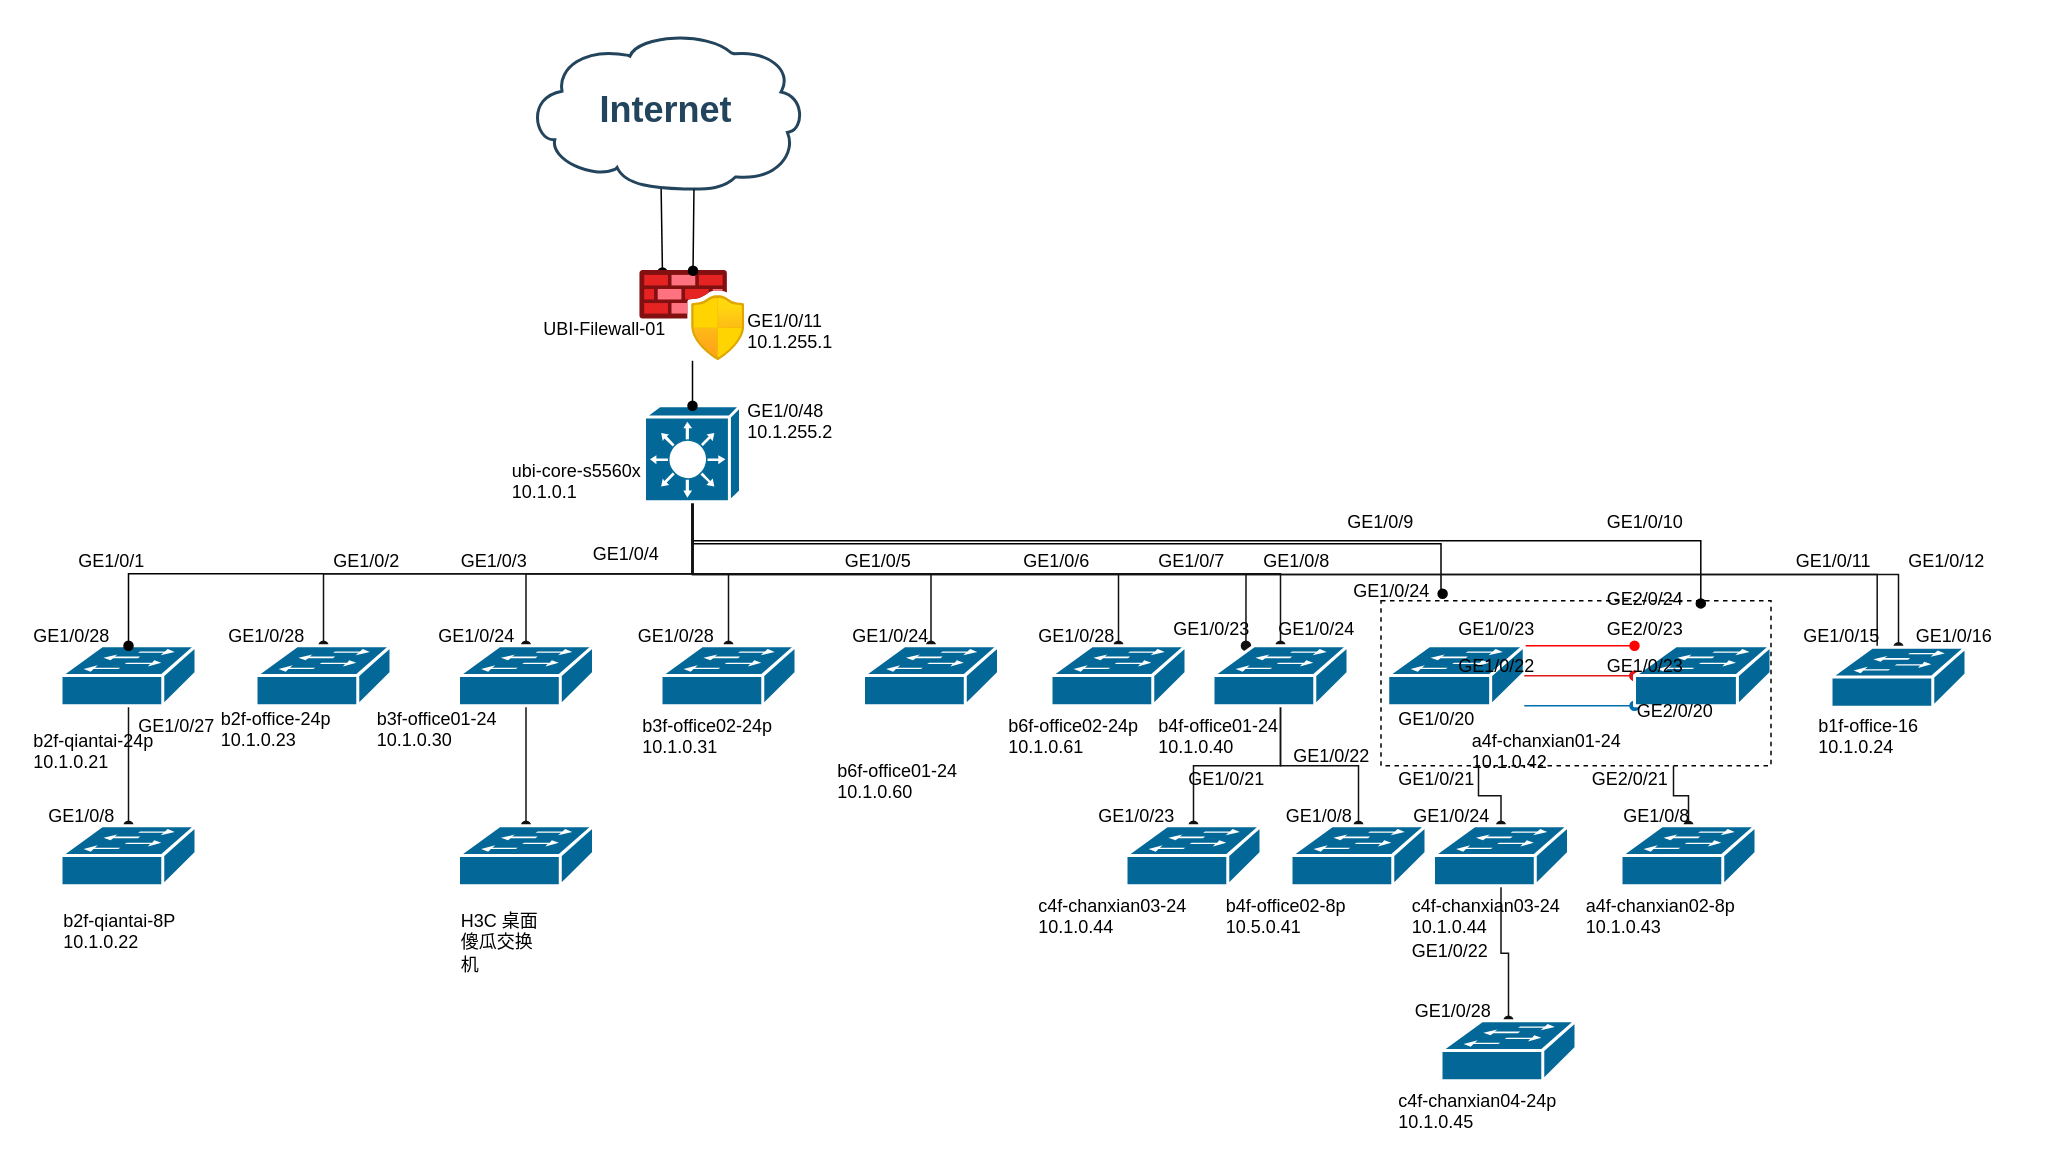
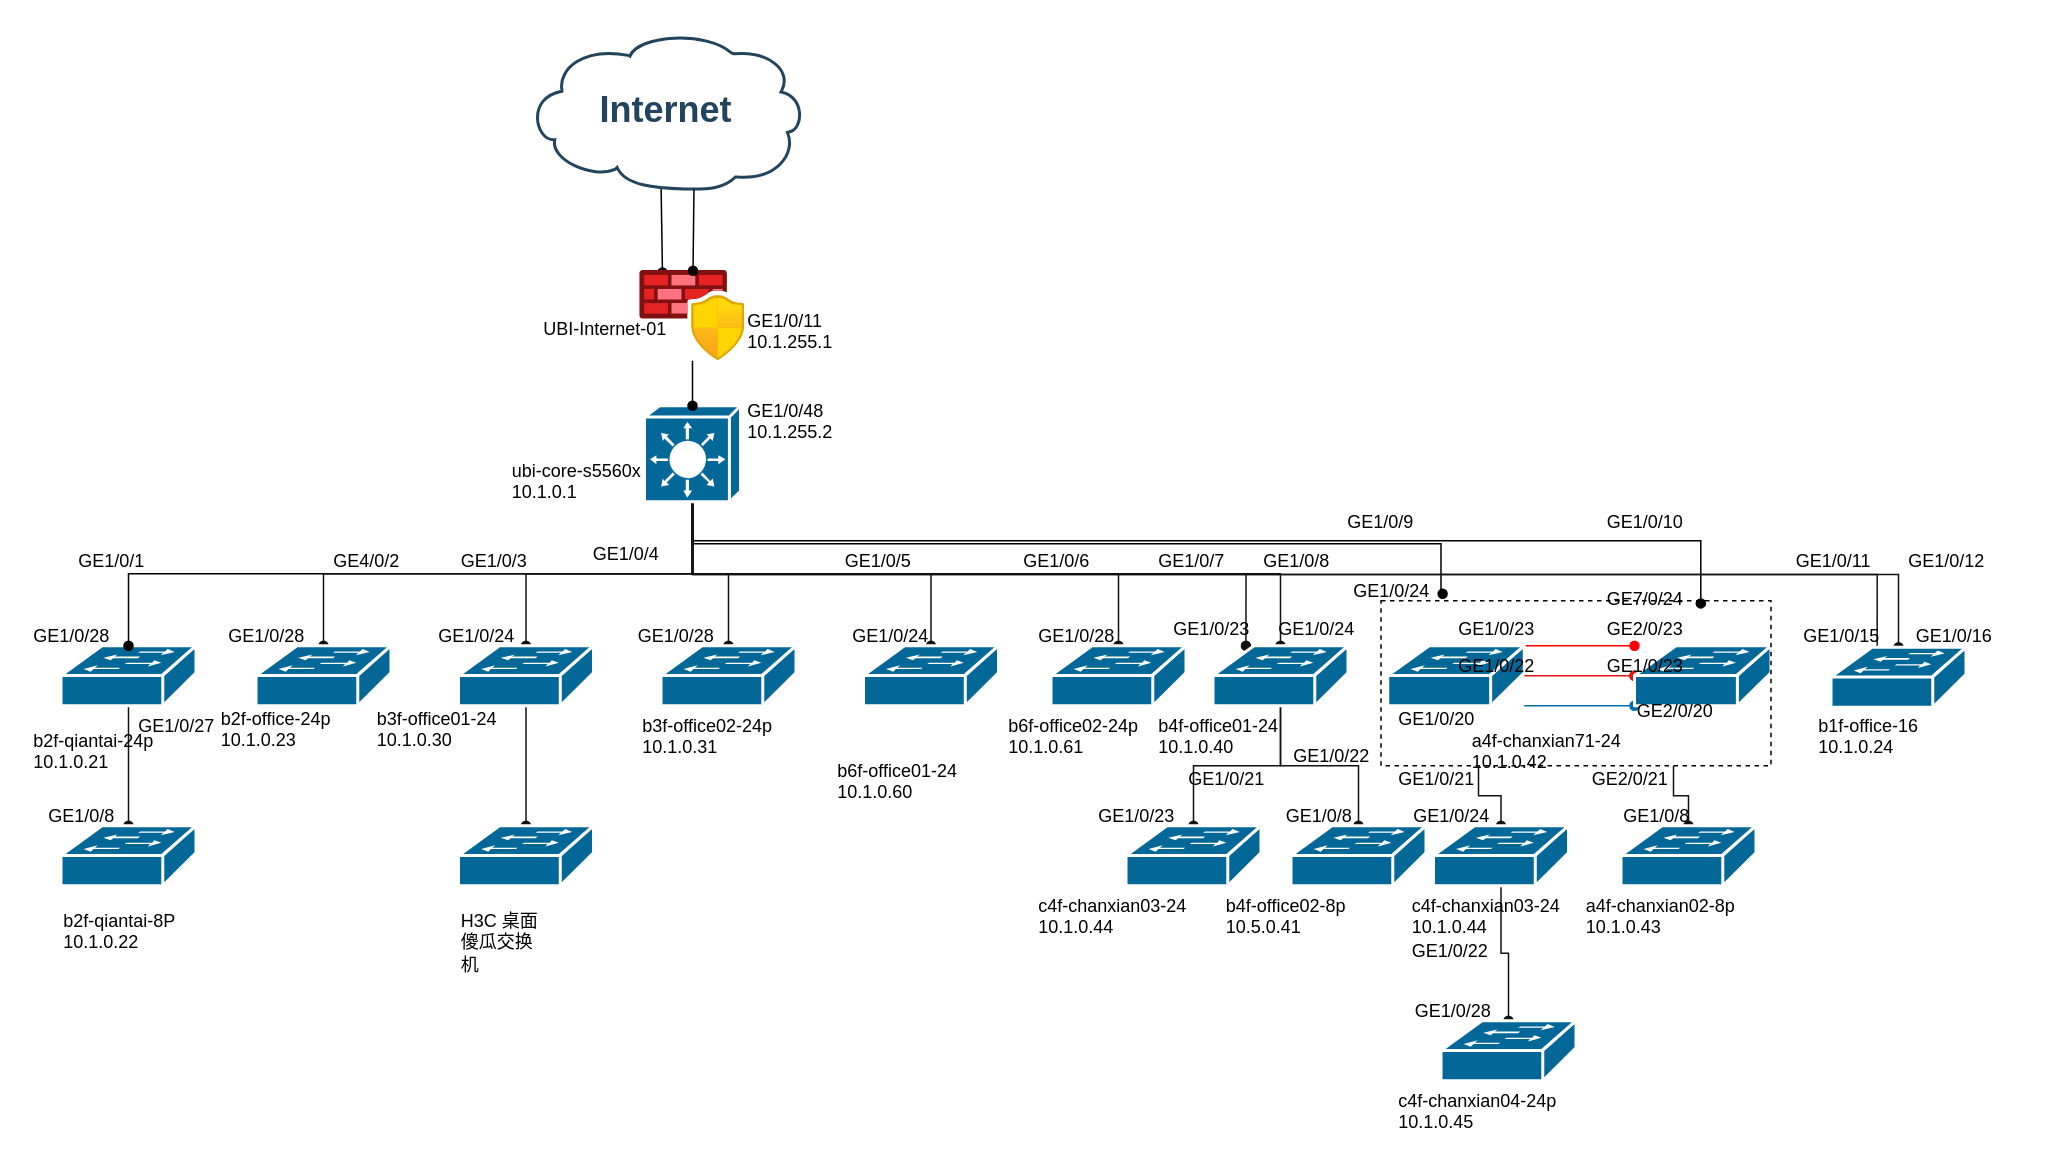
node "UBI-Filewall-01": label "UBI-Filewall-01" -> "UBI-Internet-01"
node "GE1/0/2": label "GE1/0/2" -> "GE4/0/2"
node "GE2/0/24": label "GE2/0/24" -> "GE7/0/24"
node "a4f-chanxian01-24 10.1.0.42": label "a4f-chanxian01-24 10.1.0.42" -> "a4f-chanxian71-24 10.1.0.42"
